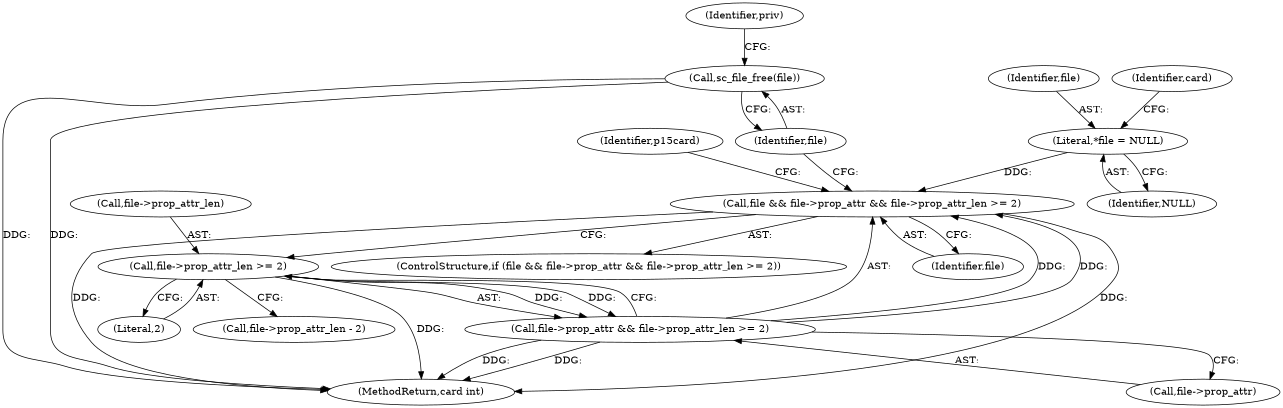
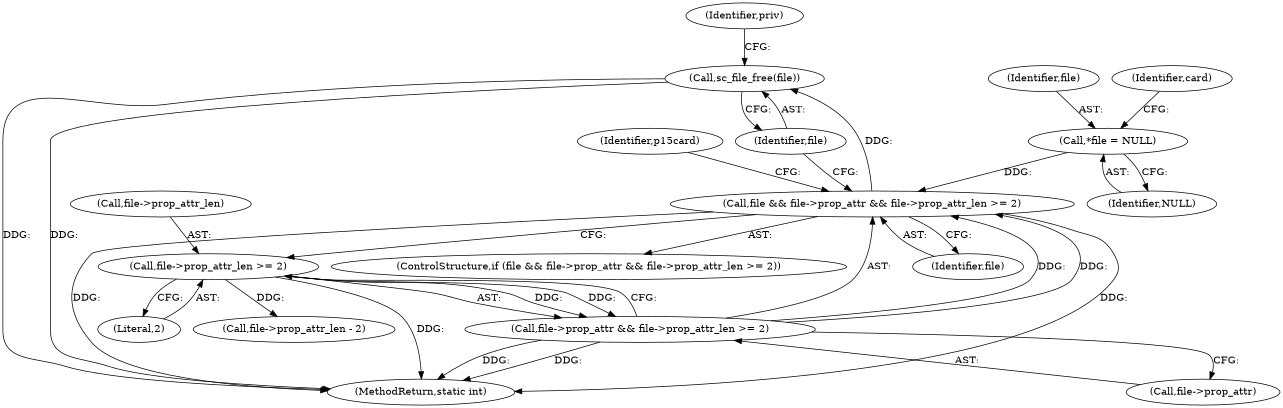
edge "(Call,file && file->prop_attr && file->prop_attr_len >= 2)" -> "(Call,sc_file_free(file))": added, label "DDG:"
node "(Literal,*file = NULL)": label "(Literal,*file = NULL)" -> "(Call,*file = NULL)"
edge "(Call,file->prop_attr_len >= 2)" -> "(Call,file->prop_attr_len - 2)": label "CFG: " -> "DDG: "
node "(MethodReturn,card int)": label "(MethodReturn,card int)" -> "(MethodReturn,static int)"
